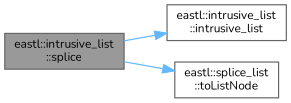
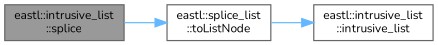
edge "eastl::intrusive_list ::splice" -> "eastl::intrusive_list ::intrusive_list": now "eastl::splice_list ::toListNode" -> "eastl::intrusive_list ::intrusive_list"
